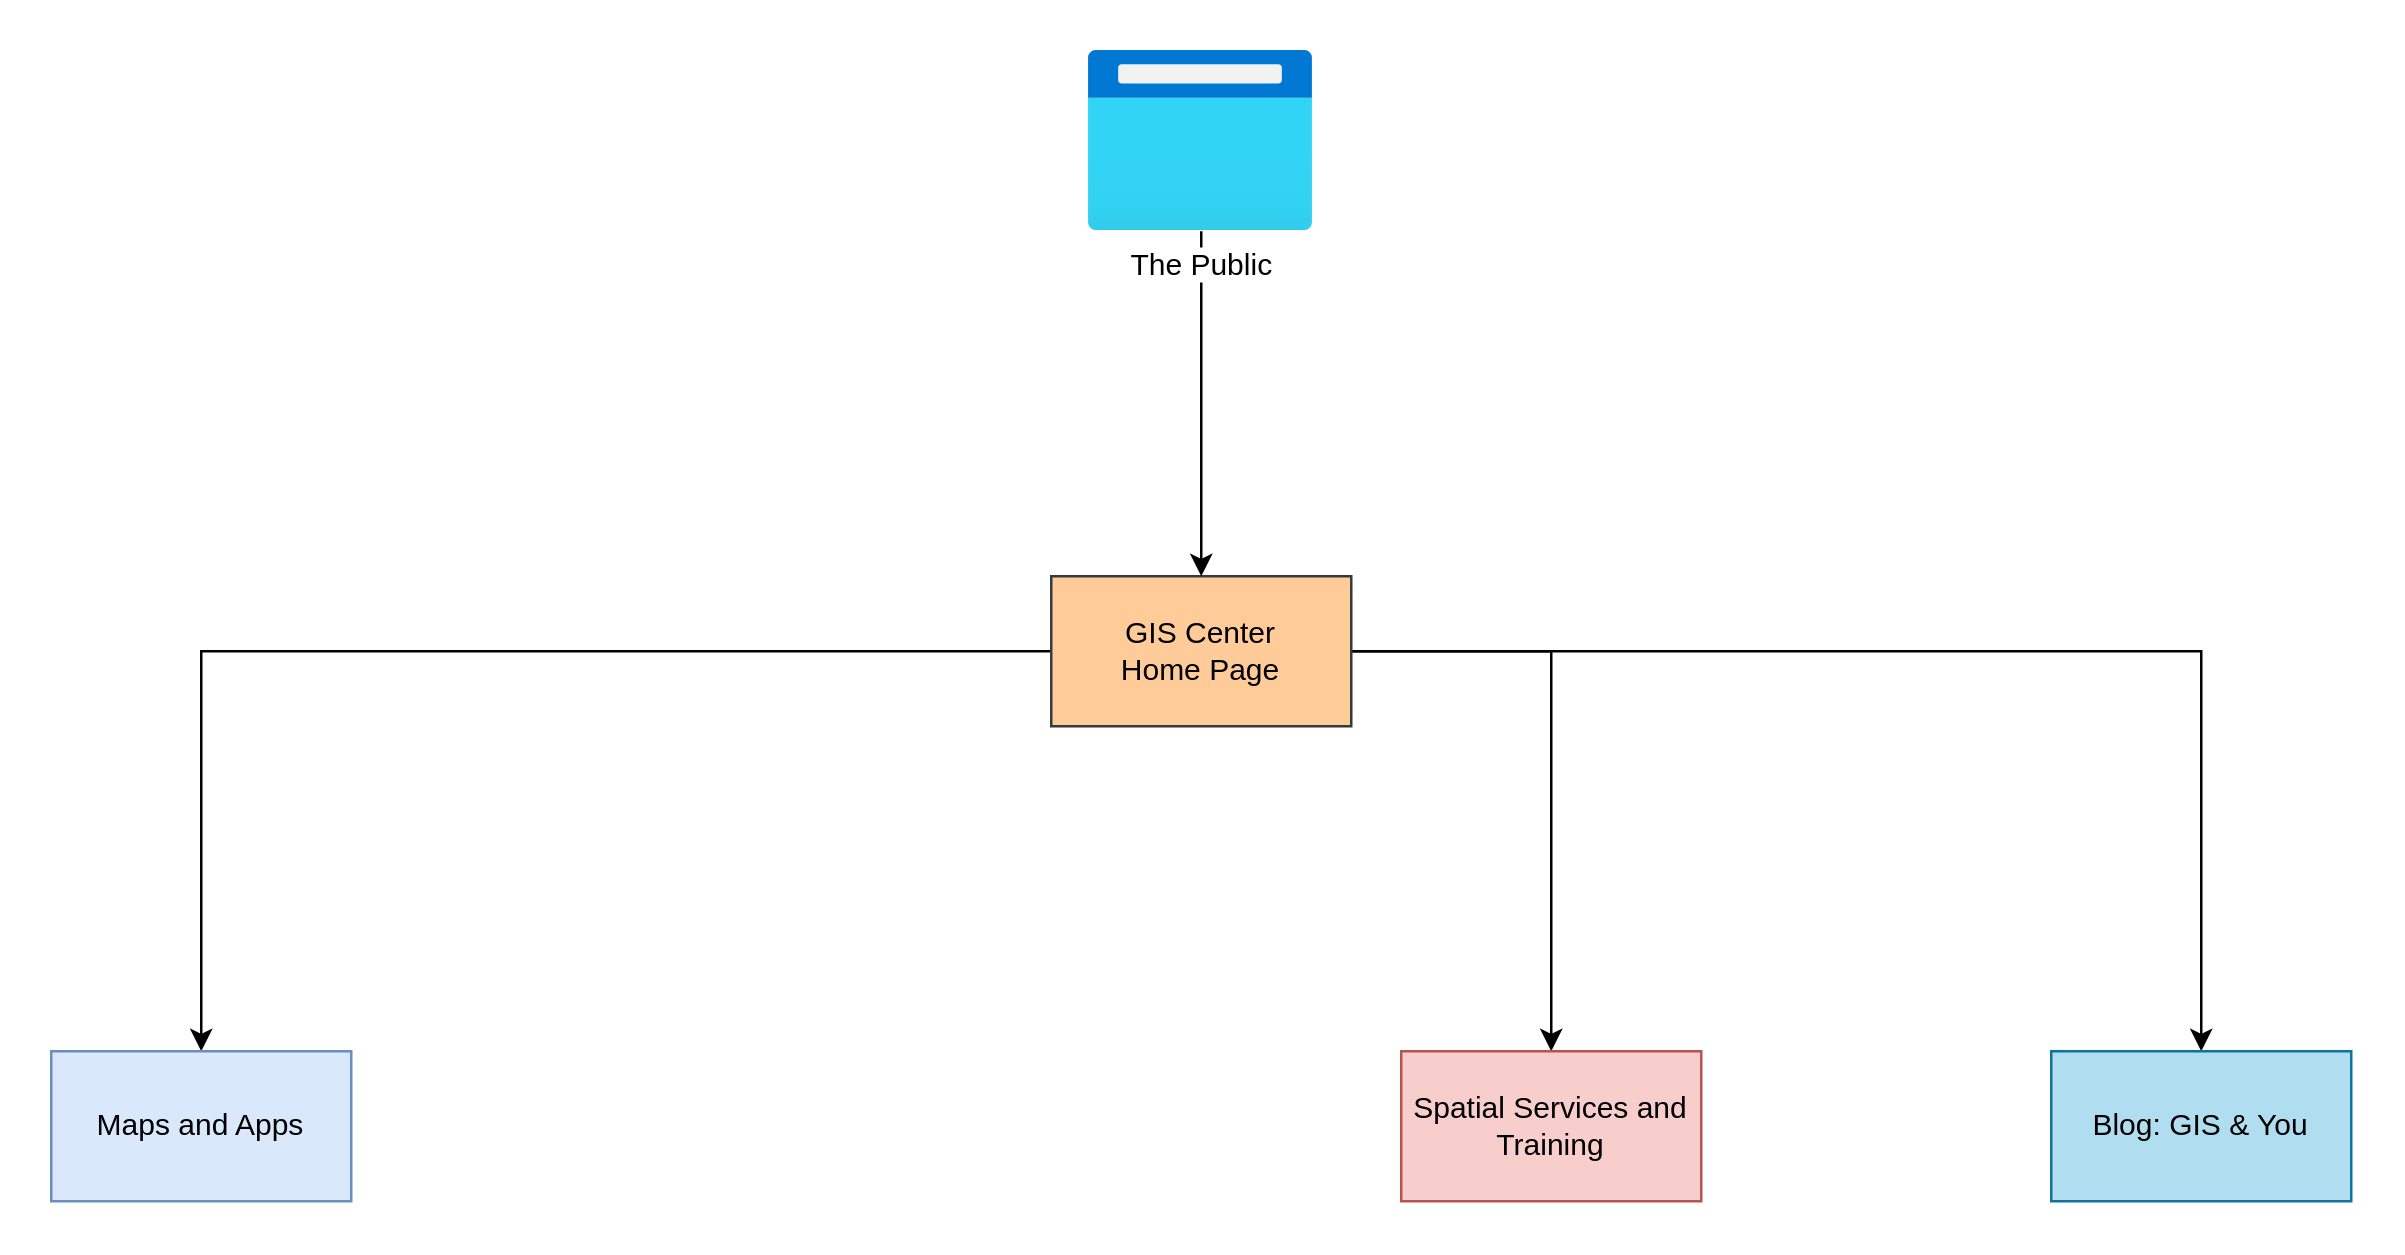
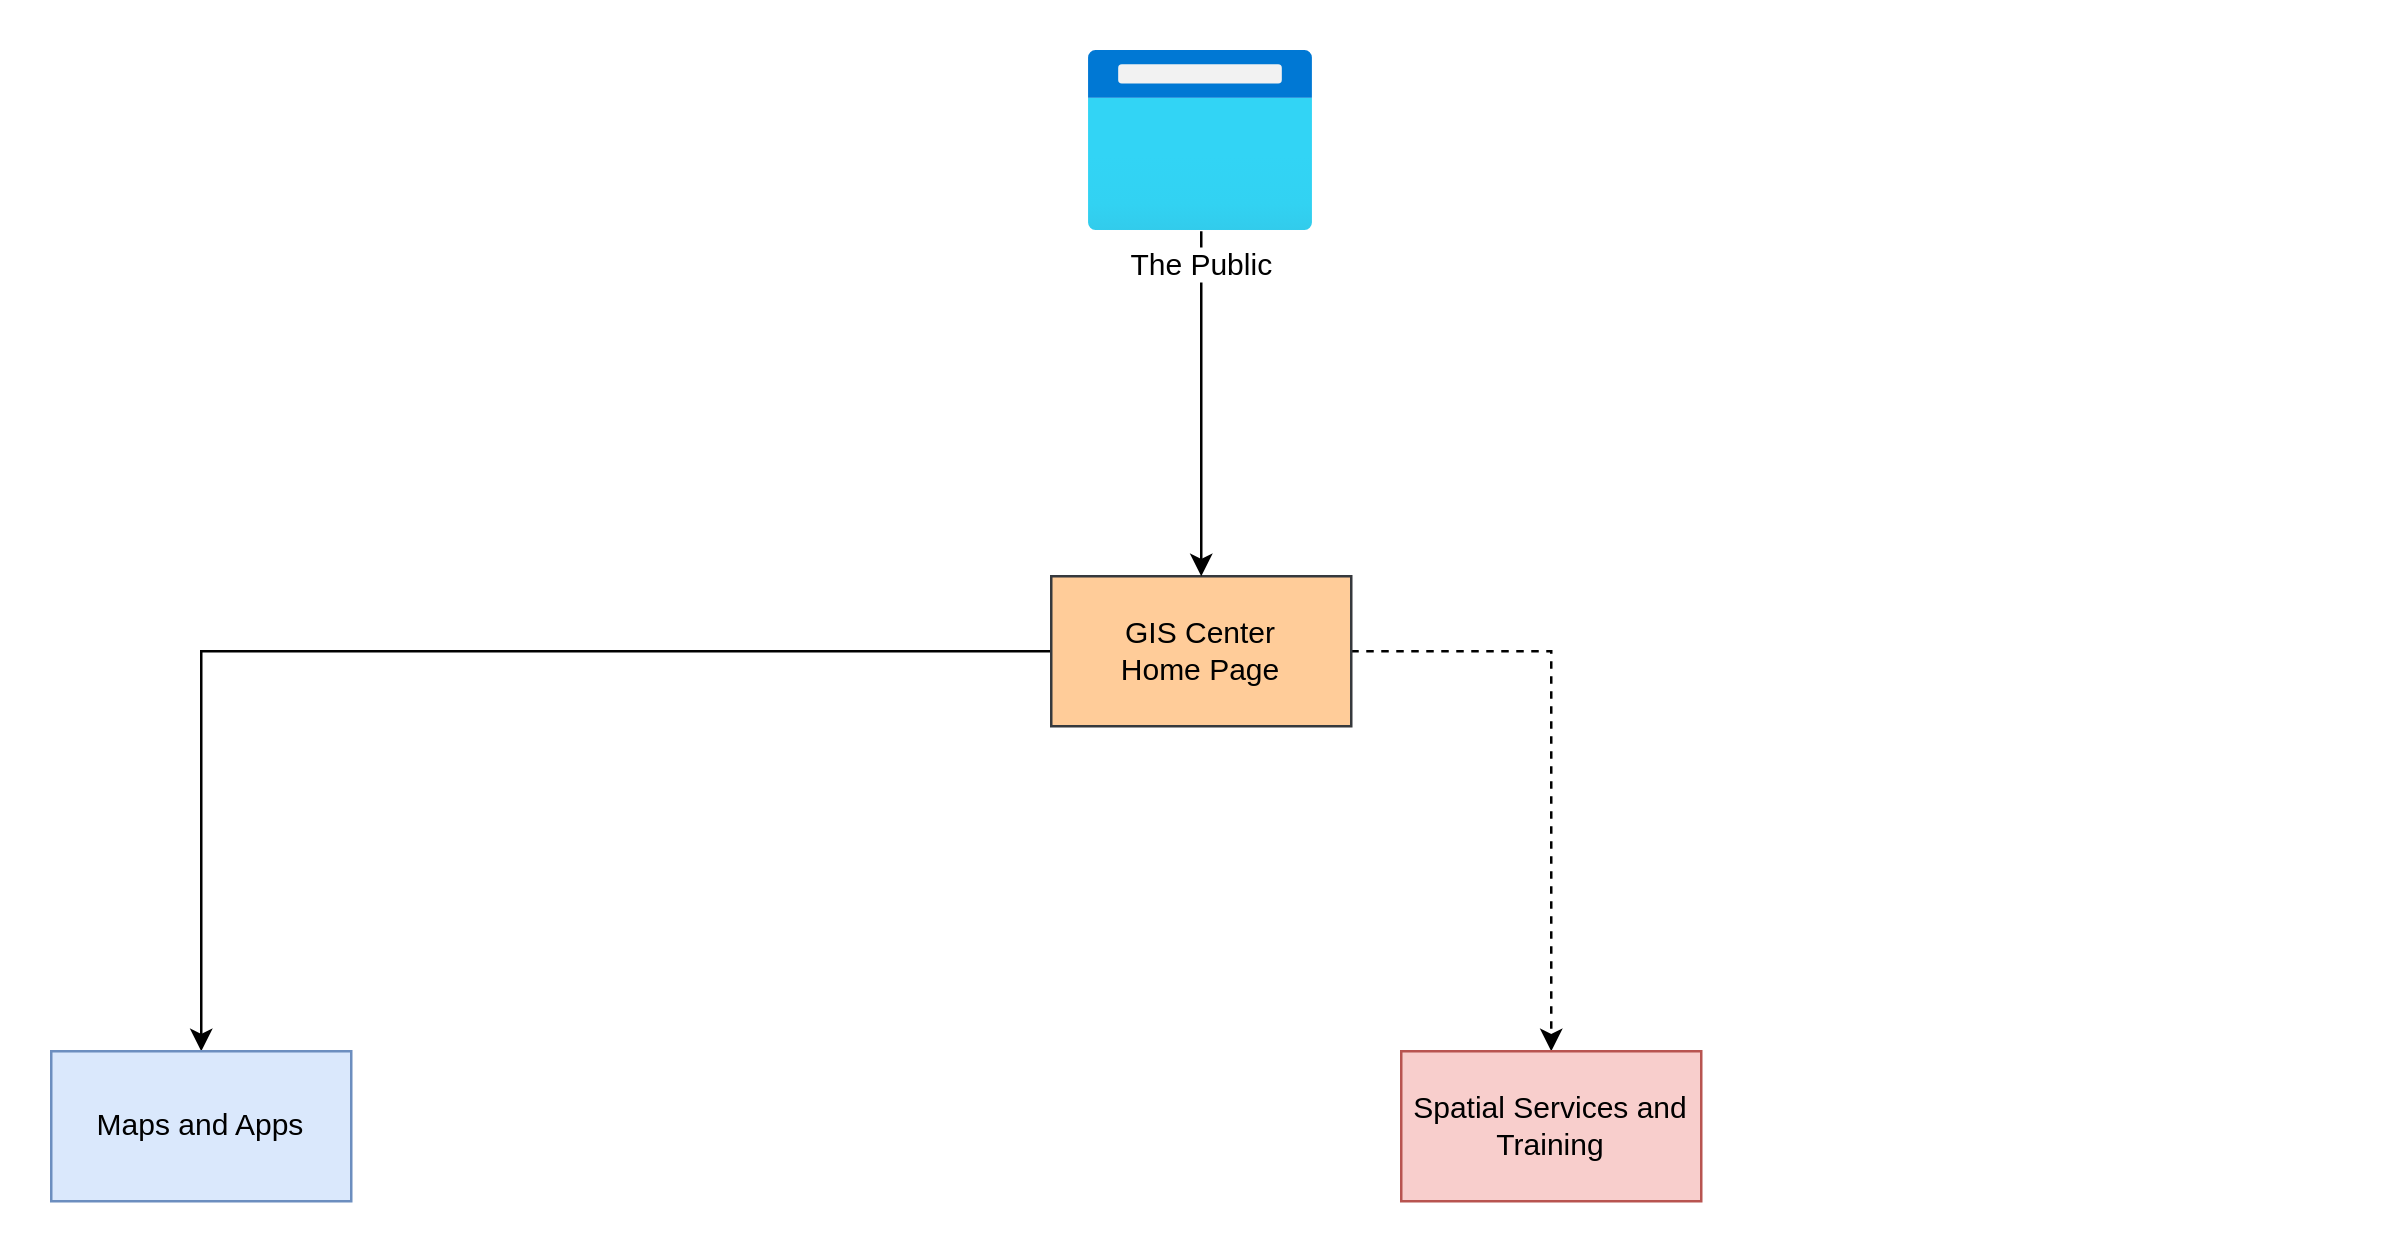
edge "GIS Center Home Page" -> "Blog: GIS & You": removed
edge "GIS Center Home Page" -> "Spatial Services and Training": style solid -> dashed
node "Blog: GIS & You": removed
